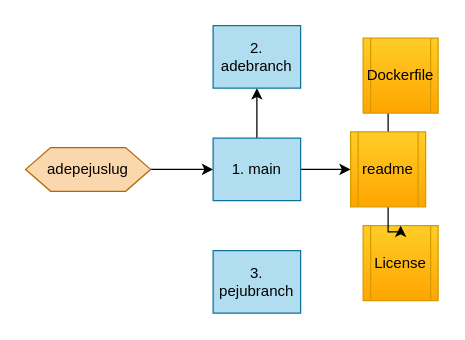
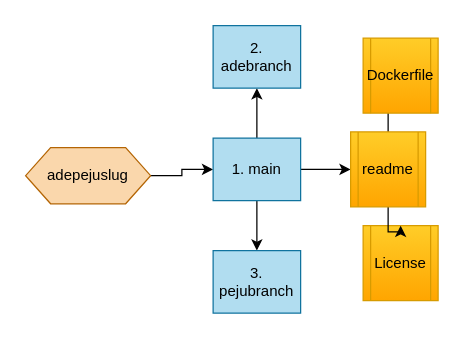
node "adepejuslug": size 125x44 -> 125x56
edge "1. main" -> "3. pejubranch": added
